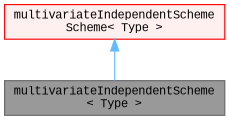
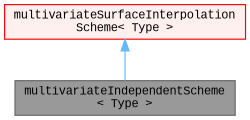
node "multivariateIndependentScheme Scheme< Type >": label "multivariateIndependentScheme Scheme< Type >" -> "multivariateSurfaceInterpolation Scheme< Type >"
